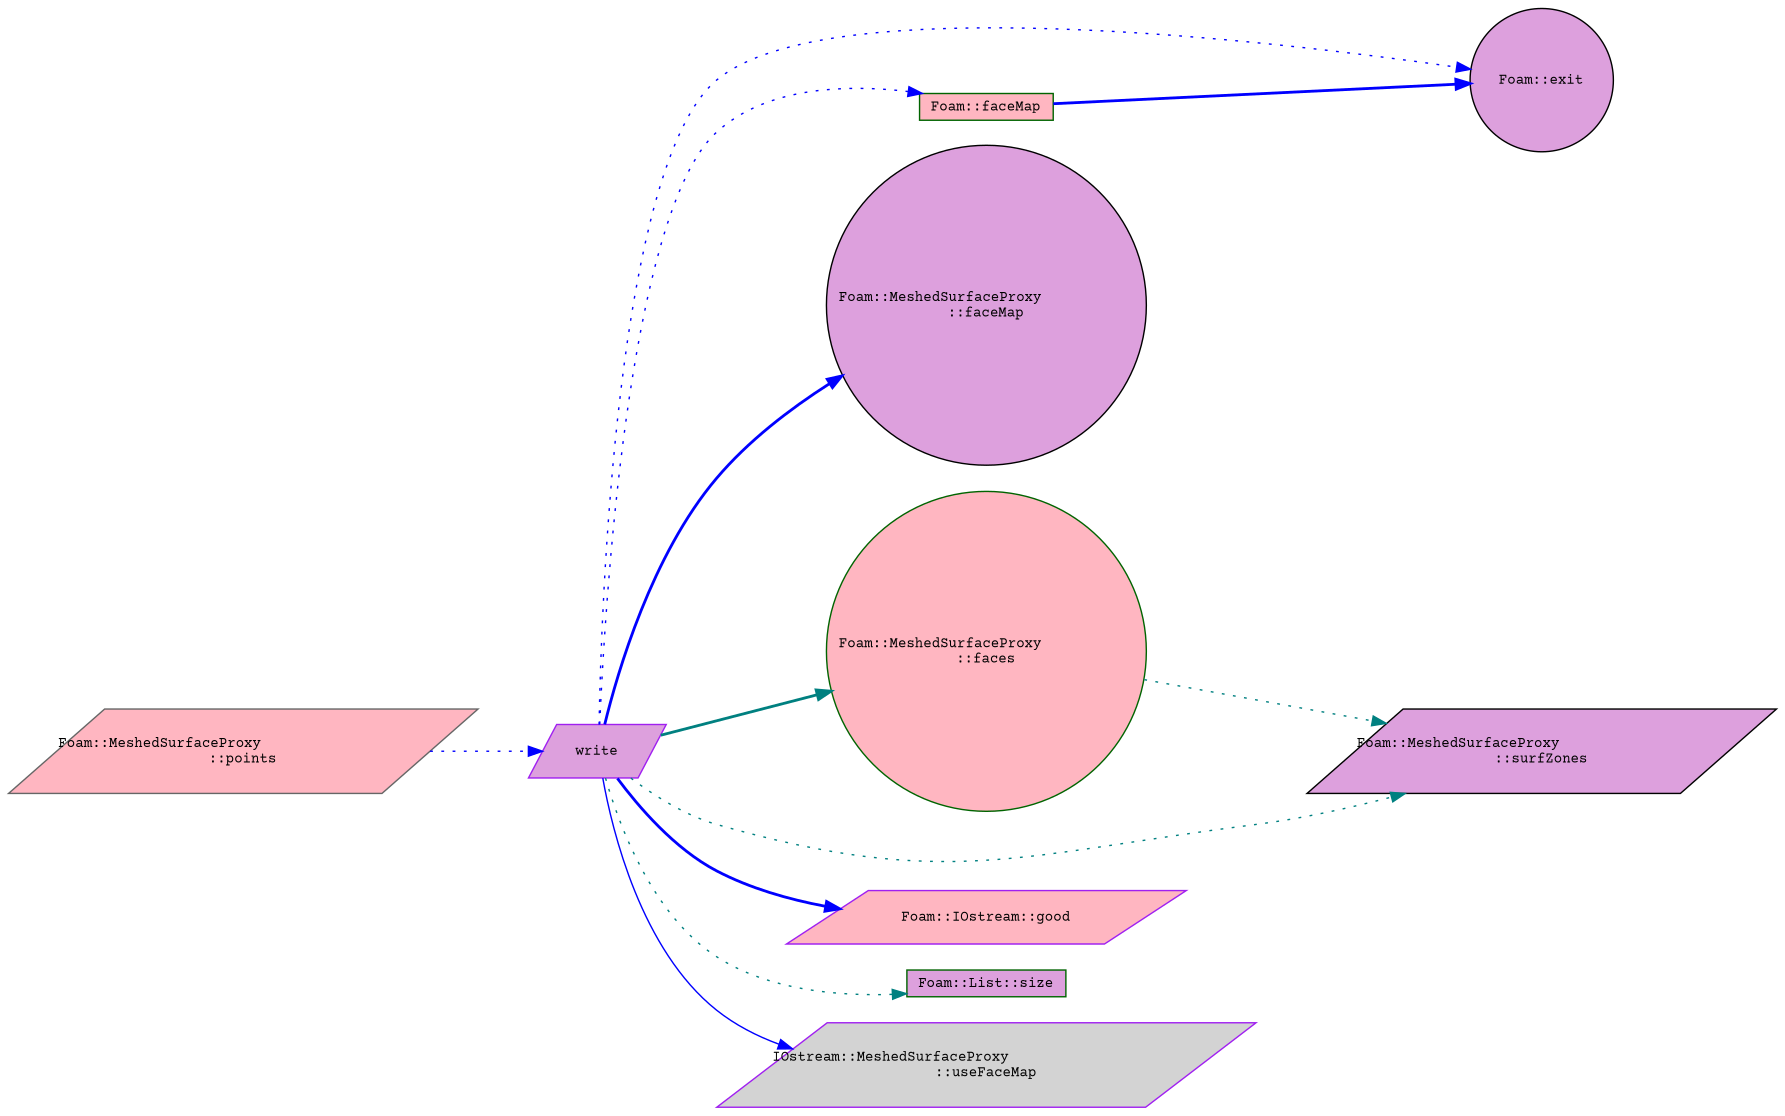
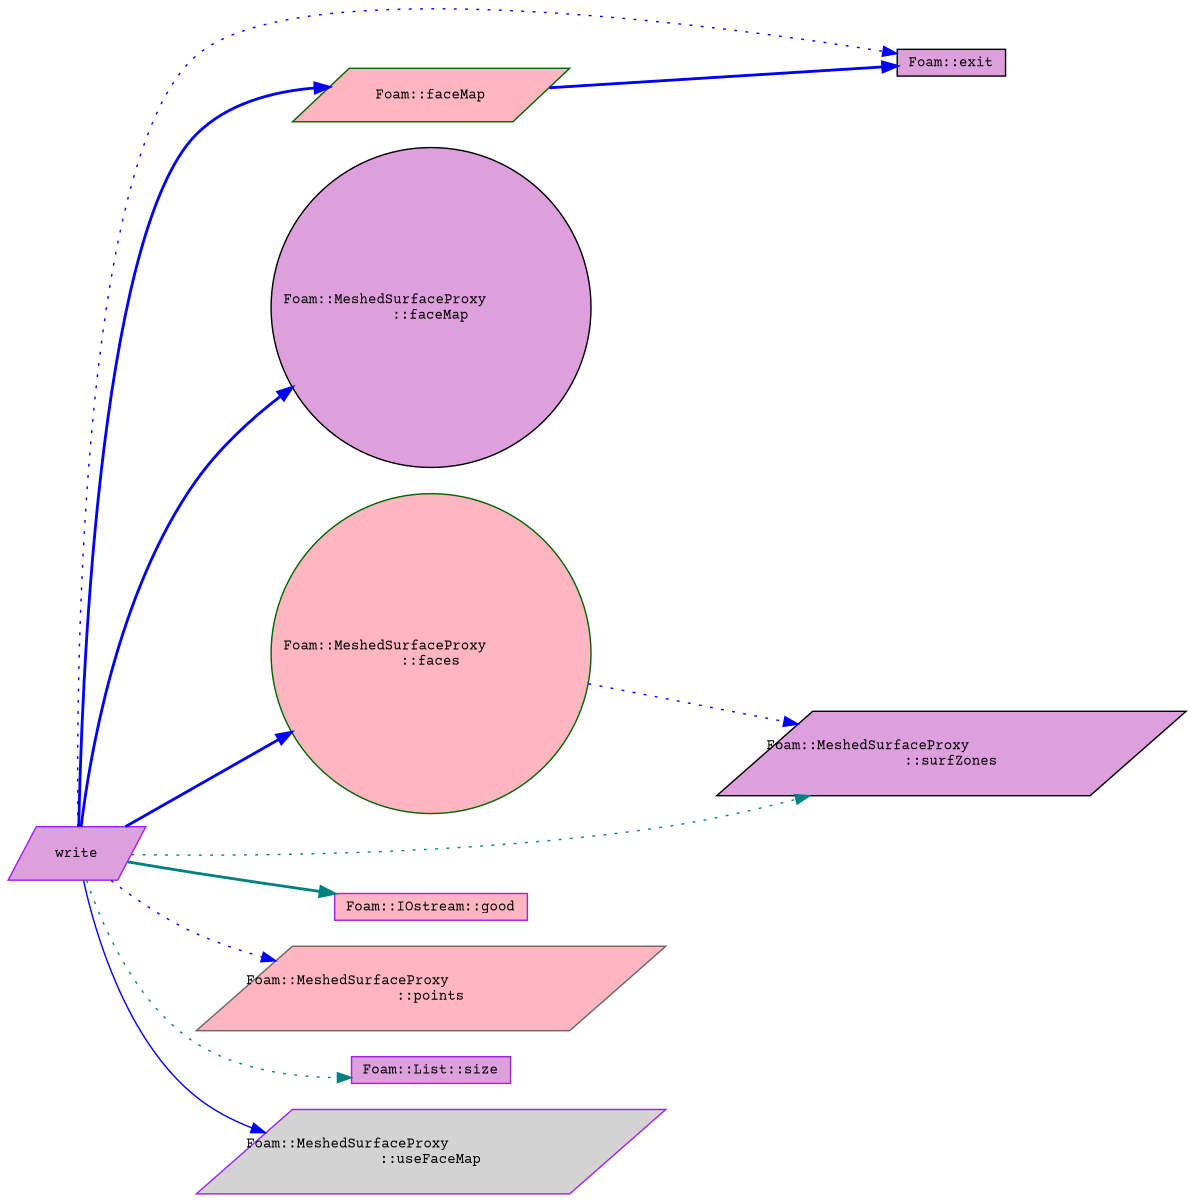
node "Foam::exit": shape circle -> box
node "Foam::faceMap": shape box -> parallelogram
edge "write" -> "Foam::faceMap": style dotted -> bold
edge "Foam::MeshedSurfaceProxy ::faces" -> "Foam::MeshedSurfaceProxy ::surfZones": color teal -> blue
edge "write" -> "Foam::MeshedSurfaceProxy ::faces": color teal -> blue
edge "Foam::MeshedSurfaceProxy ::points" -> "write": reversed
edge "write" -> "Foam::IOstream::good": color blue -> teal
node "Foam::IOstream::good": shape parallelogram -> box
node "Foam::List::size": color darkgreen -> purple
node "IOstream::MeshedSurfaceProxy ::useFaceMap": label "IOstream::MeshedSurfaceProxy ::useFaceMap" -> "Foam::MeshedSurfaceProxy ::useFaceMap"
